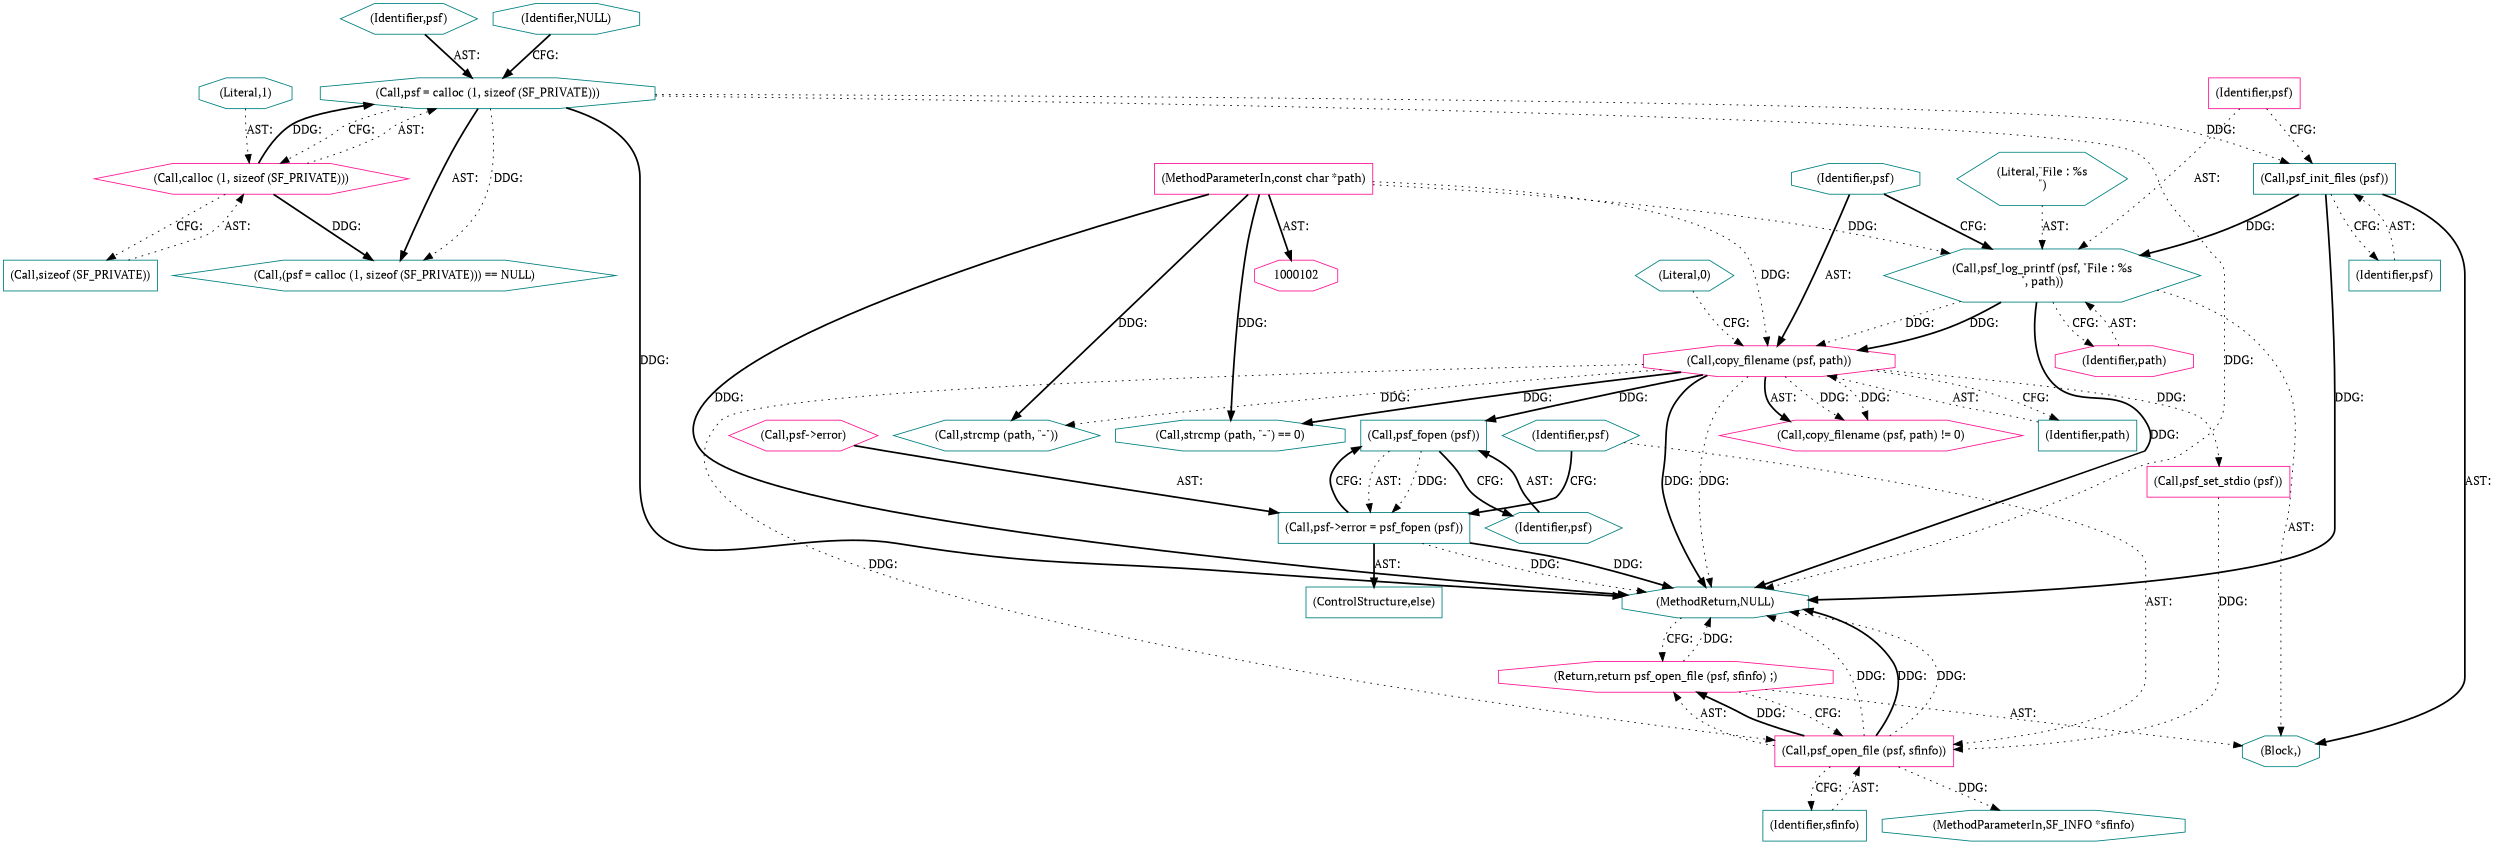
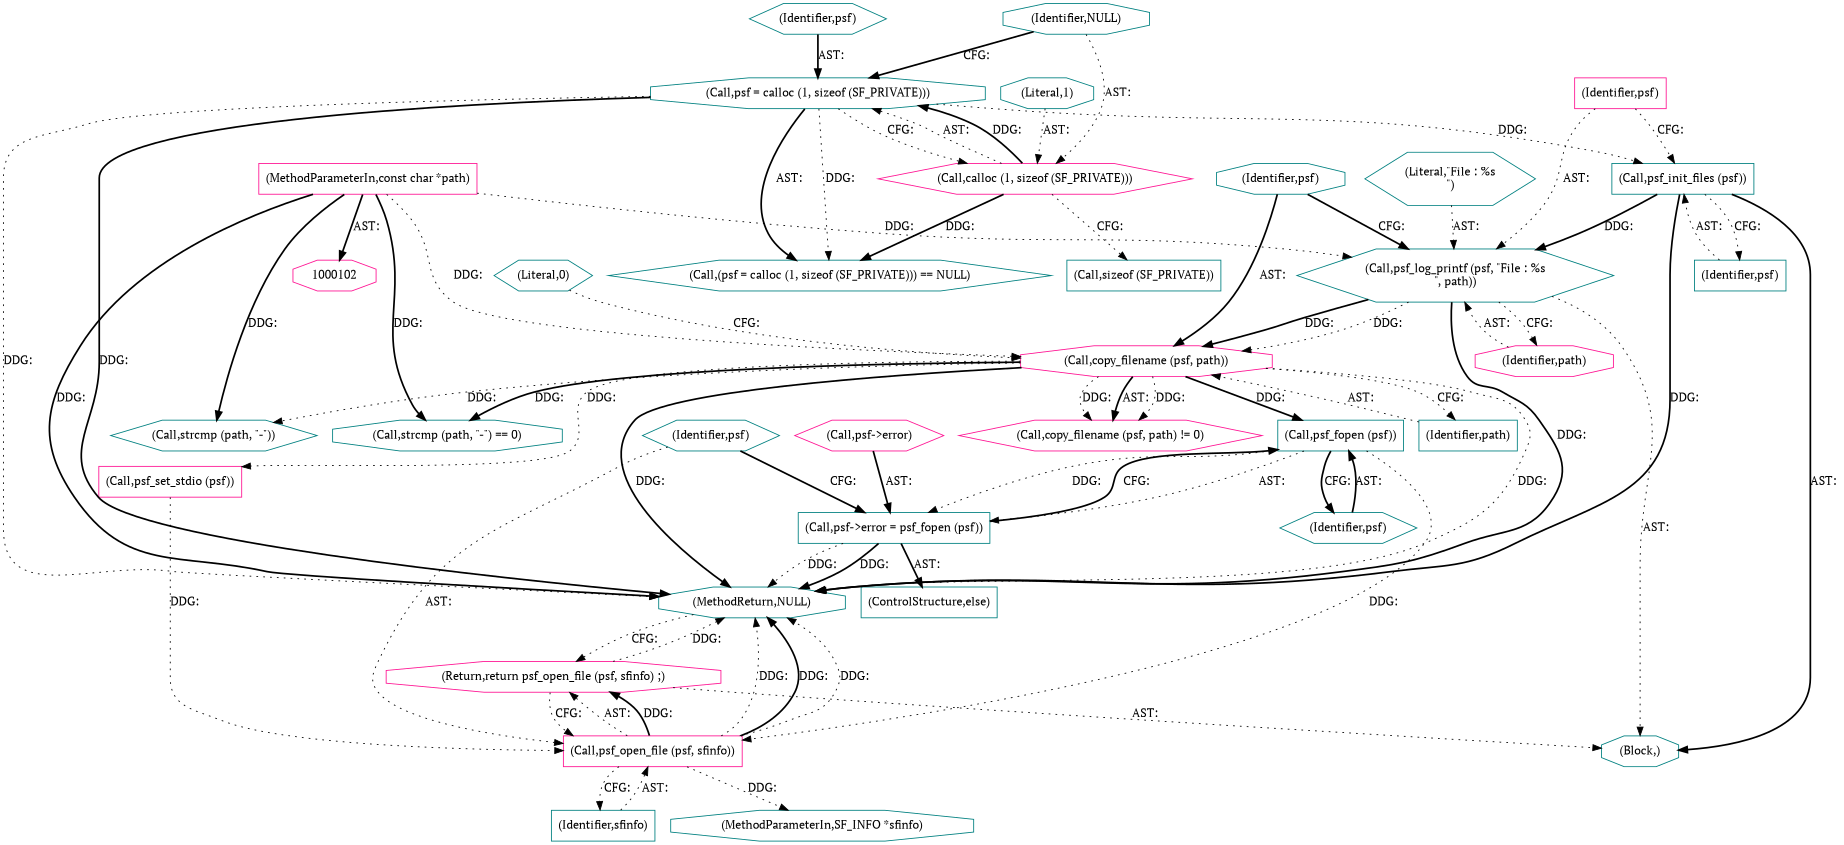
edge "(Call,sizeof (SF_PRIVATE))" -> "(Call,calloc (1, sizeof (SF_PRIVATE)))": now "(Identifier,NULL)" -> "(Call,calloc (1, sizeof (SF_PRIVATE)))"
edge "(Call,copy_filename (psf, path))" -> "(Call,psf_open_file (psf, sfinfo))": now "(Call,psf_fopen (psf))" -> "(Call,psf_open_file (psf, sfinfo))"
